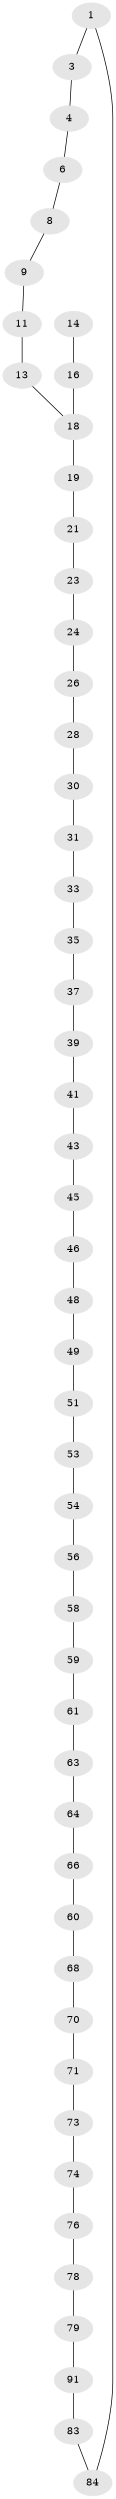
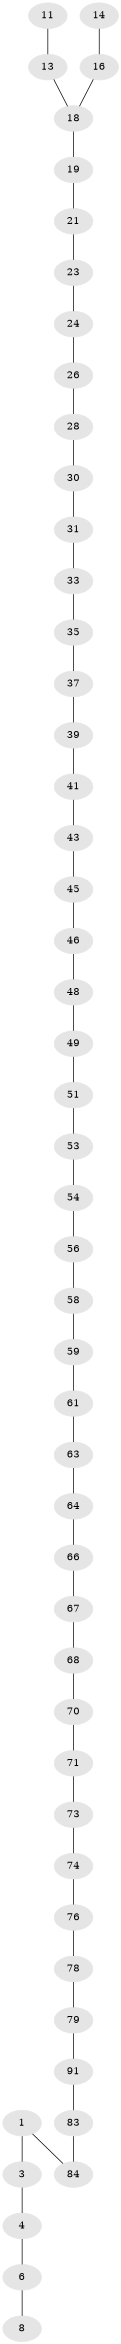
node "9": removed
node "60": label "60" -> "67"
